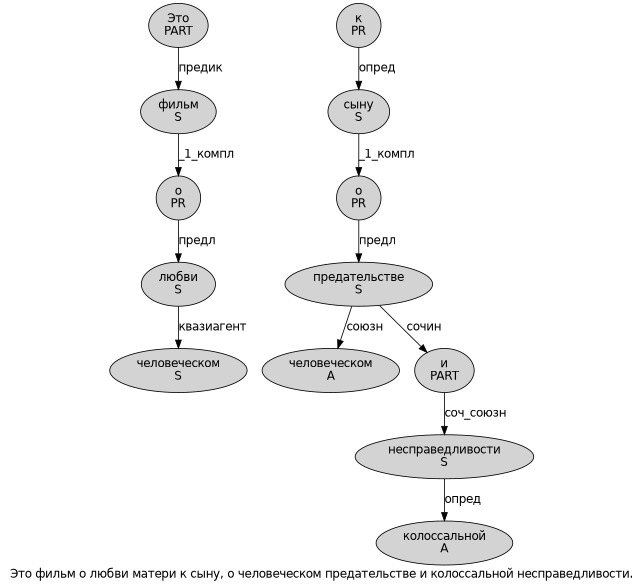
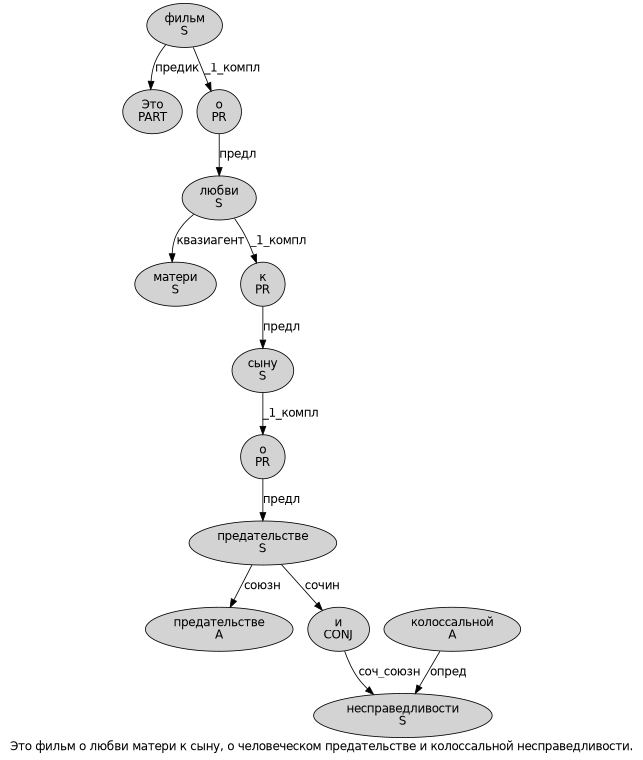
edge "Это PART" -> "фильм S": reversed
edge "к PR" -> "сыну S": label "опред" -> "предл"
edge "любви S" -> "к PR": added, label "_1_компл"
node "человеческом S": label "человеческом S" -> "матери S"
node "человеческом A": label "человеческом A" -> "предательстве A"
node "и PART": label "и PART" -> "и CONJ"
edge "несправедливости S" -> "колоссальной A": reversed
